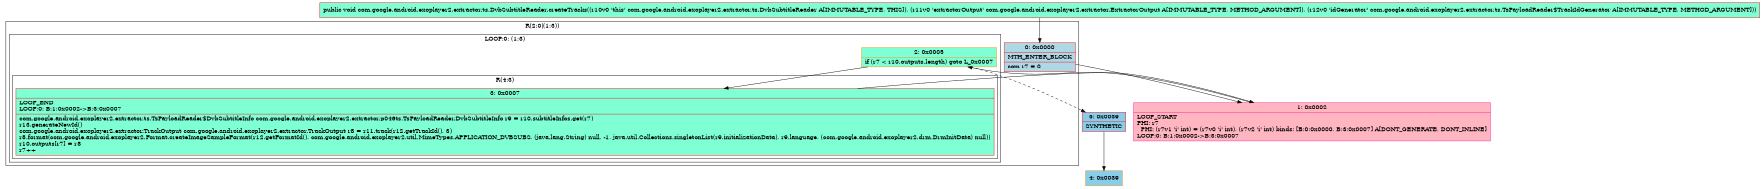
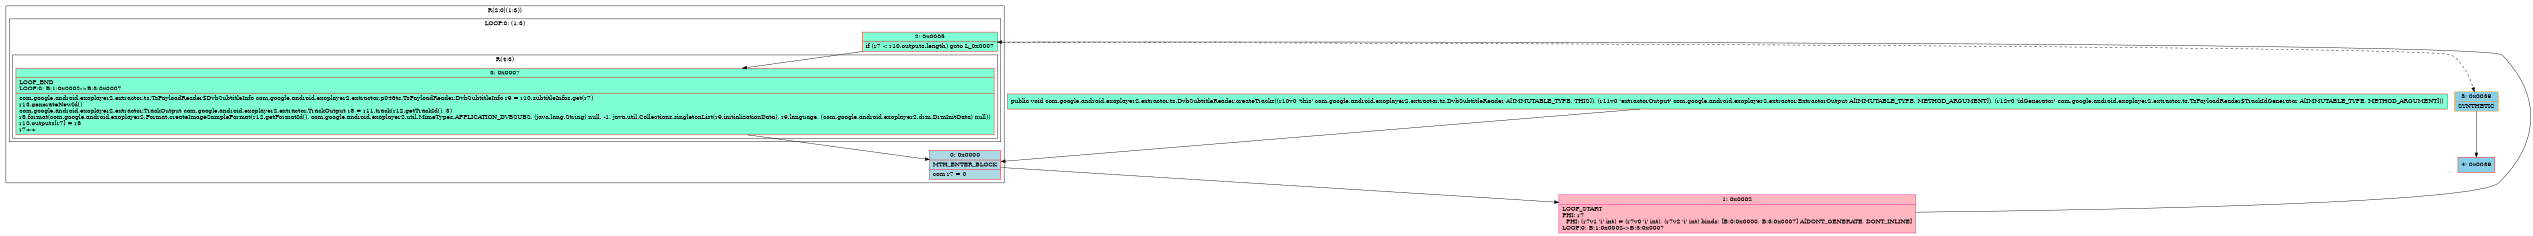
node "2: 0x0005": color darkorange -> red
edge "3: 0x0007" -> "1: 0x0002": now "3: 0x0007" -> "0: 0x0000"
node "5: 0x0039": color red -> darkorange
node "4: 0x0039": color darkorange -> red
